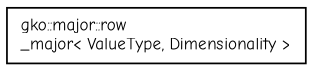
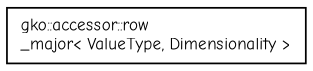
node "gko::major::row _major< ValueType, Dimensionality >": label "gko::major::row _major< ValueType, Dimensionality >" -> "gko::accessor::row _major< ValueType, Dimensionality >"
